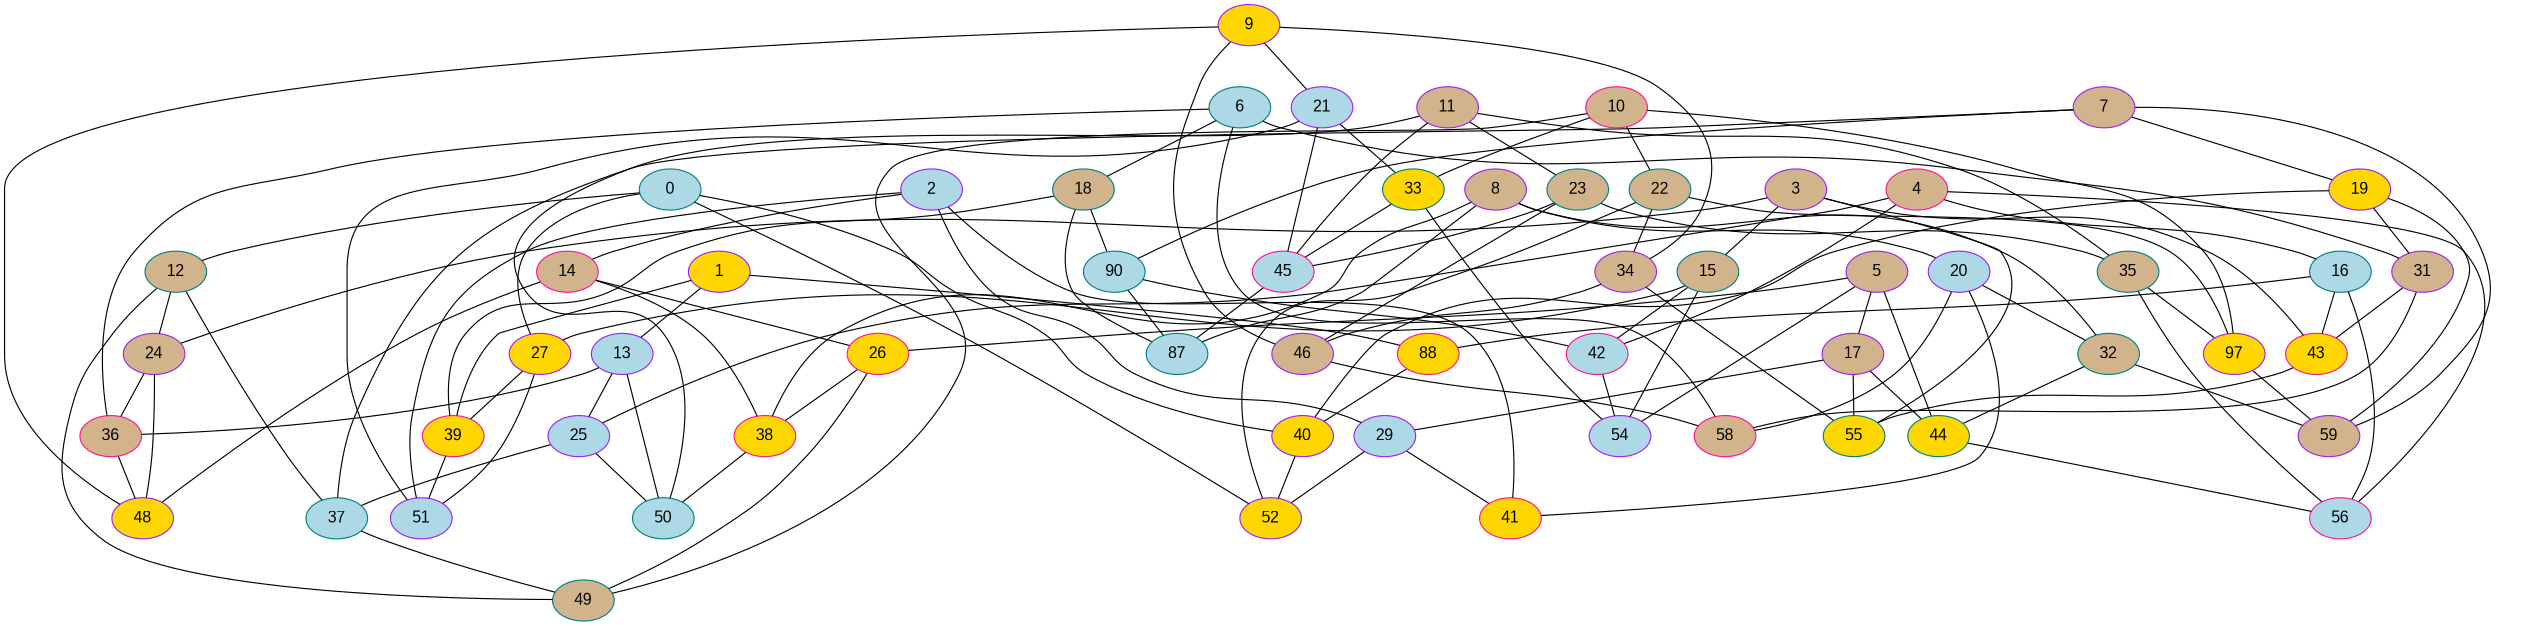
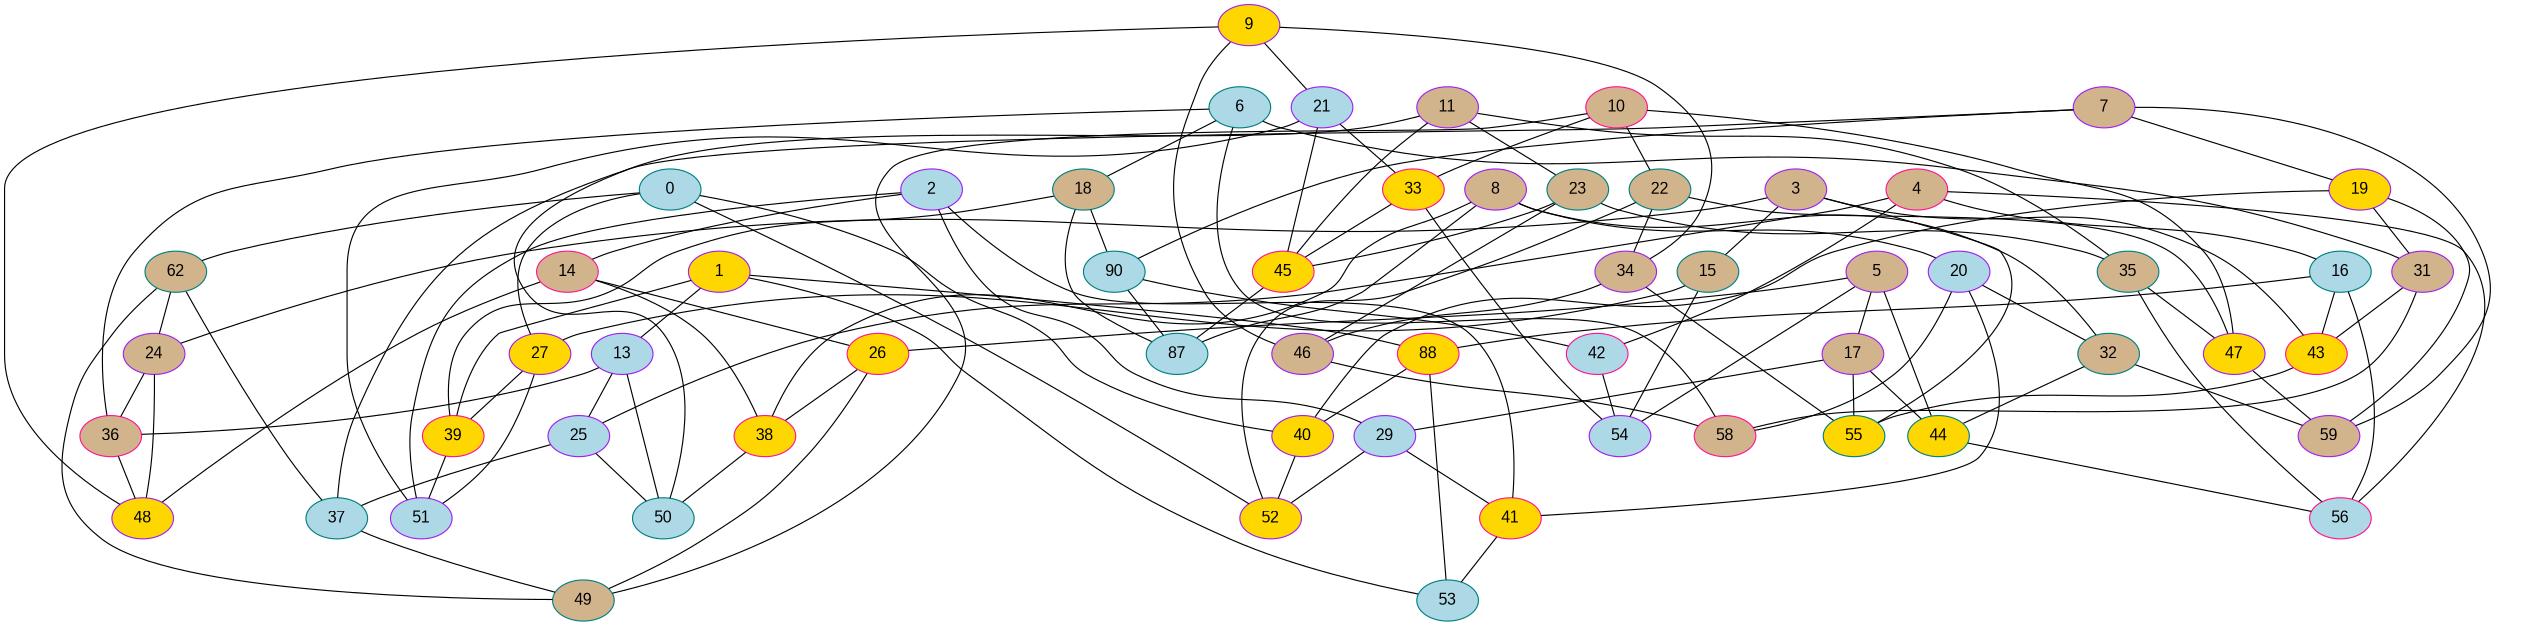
node "33": color teal -> deeppink
node "12": label "12" -> "62"
node "45": fillcolor lightblue -> gold
edge "15" -- "42": removed
node "97": label "97" -> "47"
node "53": added
